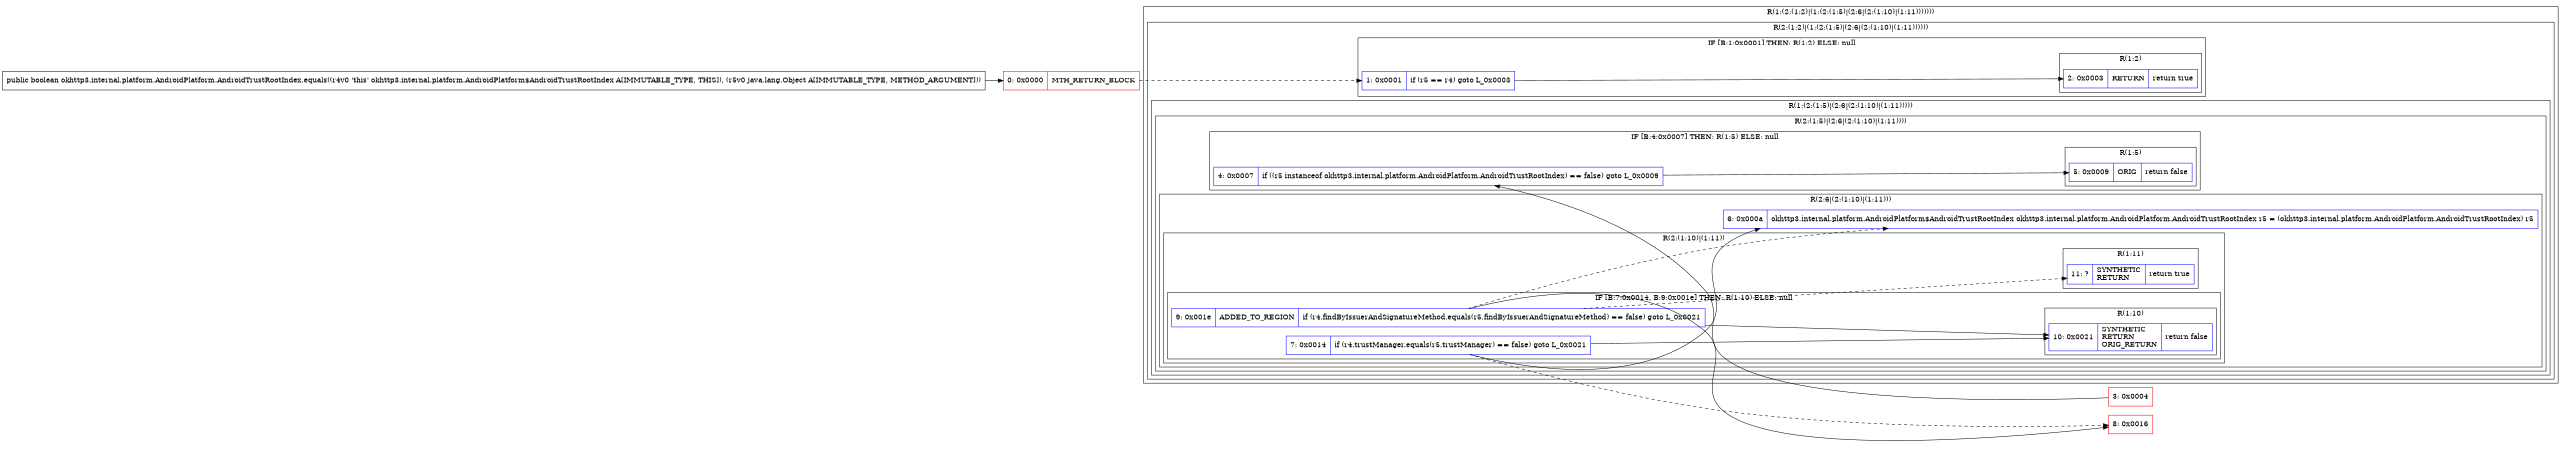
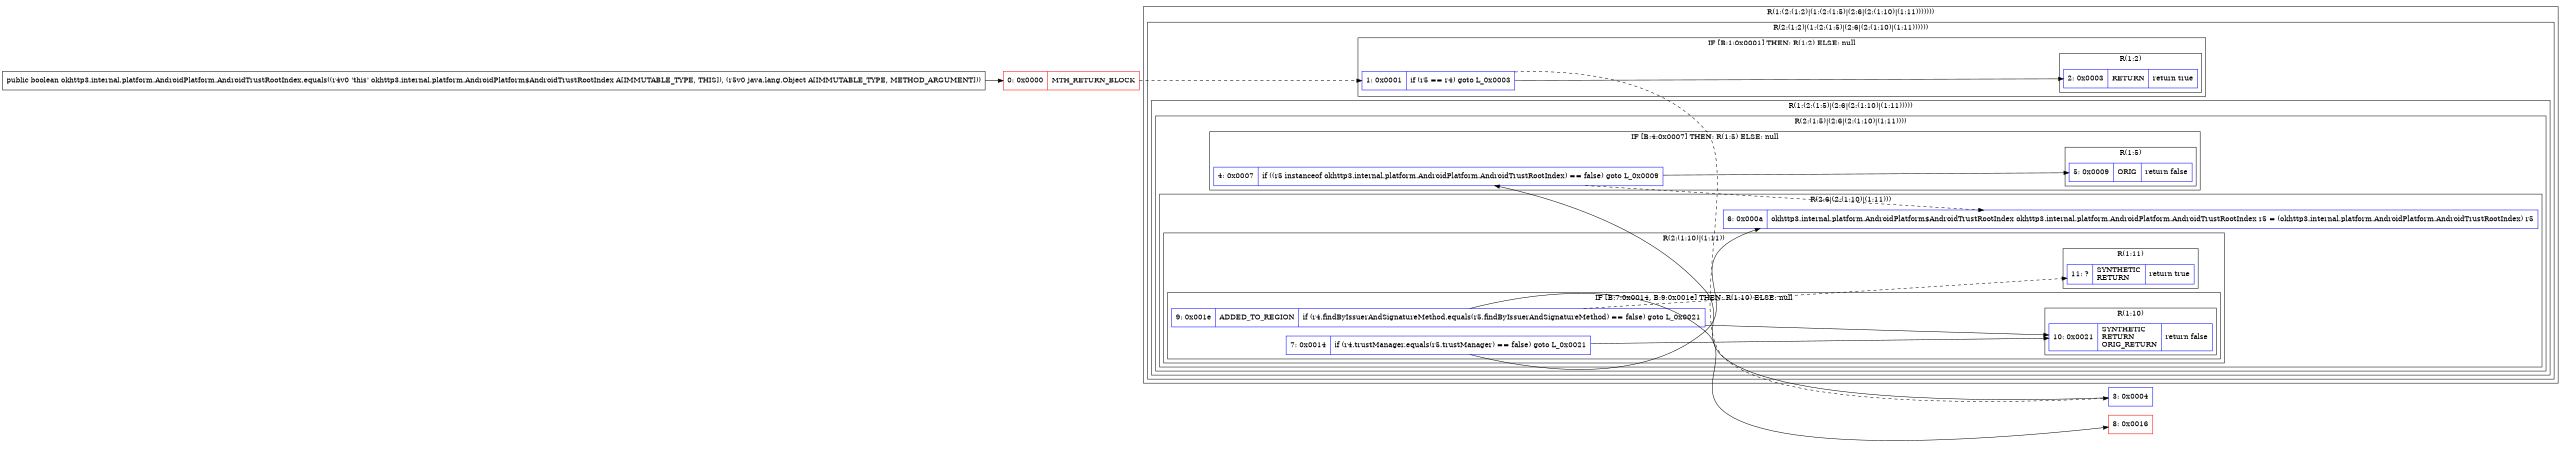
edge "1: 0x0001" -> "3: 0x0004": added
edge "9: 0x001e" -> "6: 0x000a": now "4: 0x0007" -> "6: 0x000a"
node "3: 0x0004": color red -> blue
edge "7: 0x0014" -> "8: 0x0016": removed
